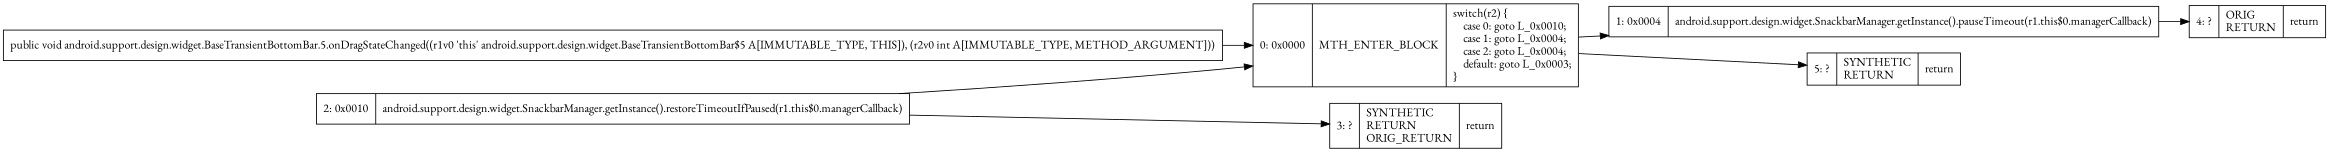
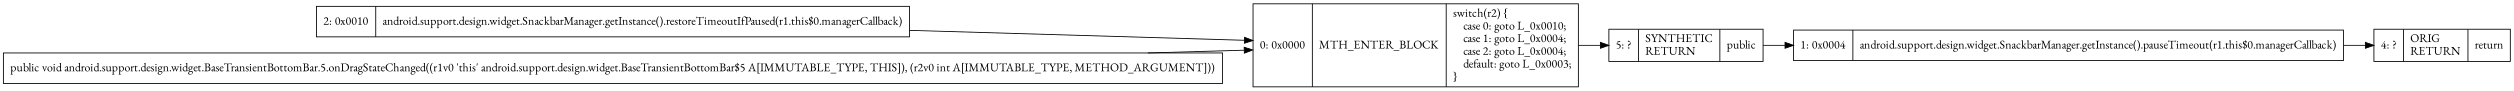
edge "0: 0x0000" -> "1: 0x0004": now "5: ?" -> "1: 0x0004"
node "5: ?": text "return" -> "public"
node "3: ?": removed
